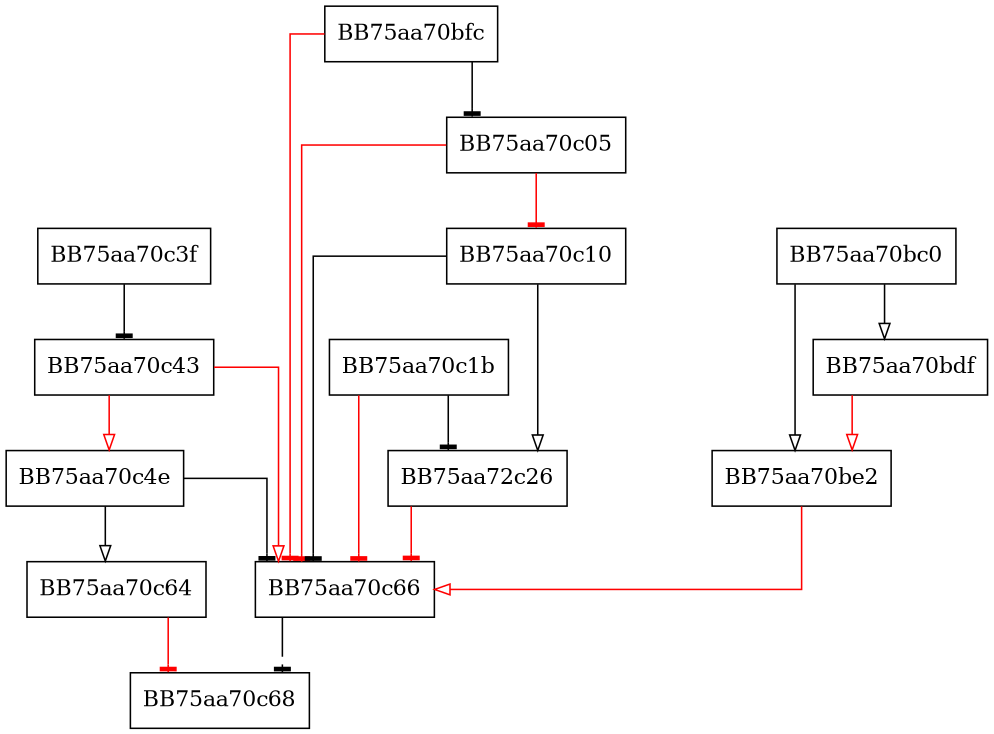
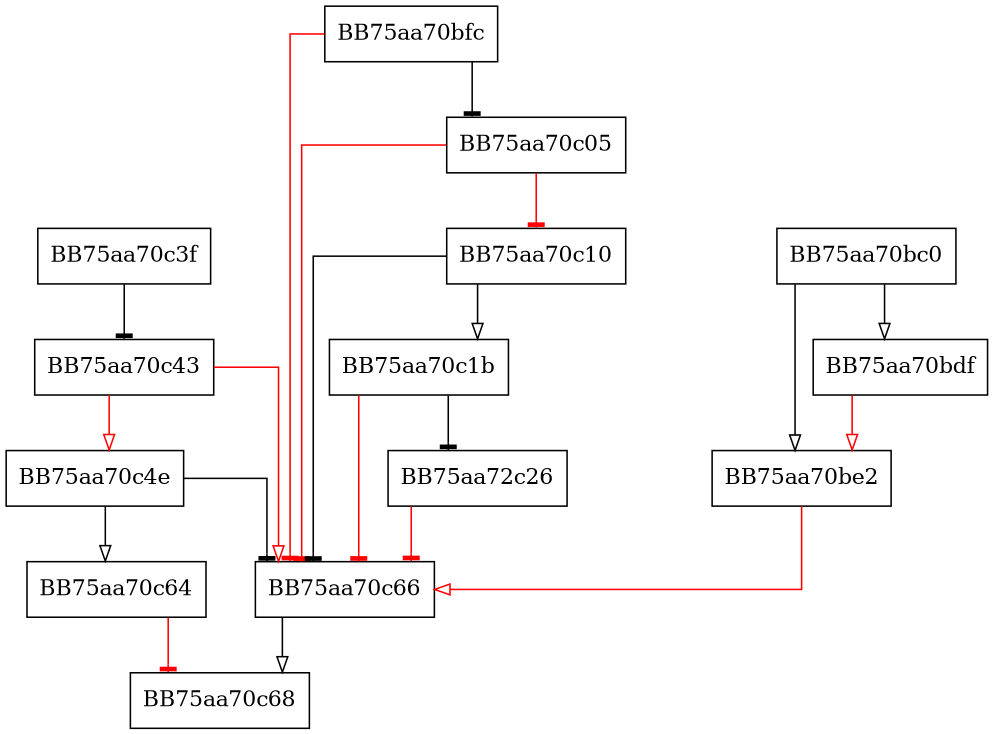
edge "BB75aa70c10" -> "BB75aa72c26": now "BB75aa70c10" -> "BB75aa70c1b"
edge "BB75aa70c66" -> "BB75aa70c68": arrowhead tee -> onormal
